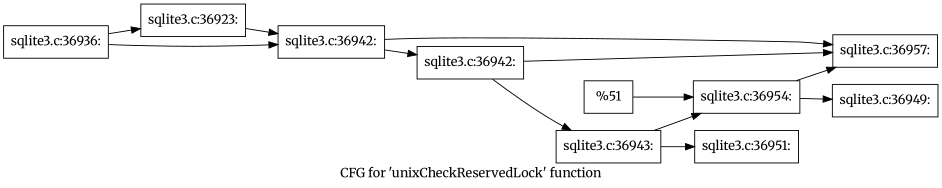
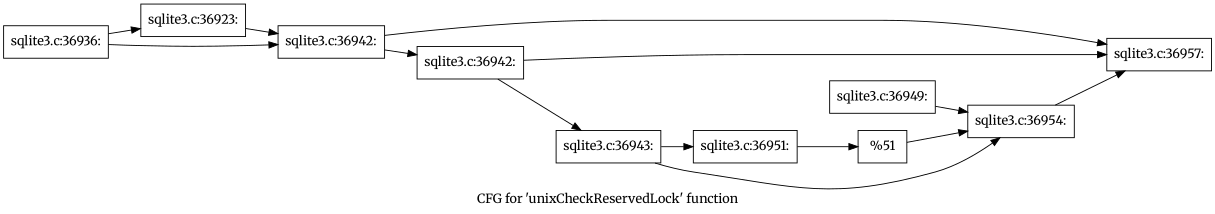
edge "sqlite3.c:36954:" -> "sqlite3.c:36949:": reversed
edge "sqlite3.c:36951:" -> "%51": added
